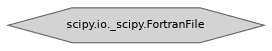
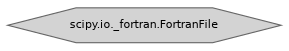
node "scipy.io._scipy.FortranFile": label "scipy.io._scipy.FortranFile" -> "scipy.io._fortran.FortranFile"
